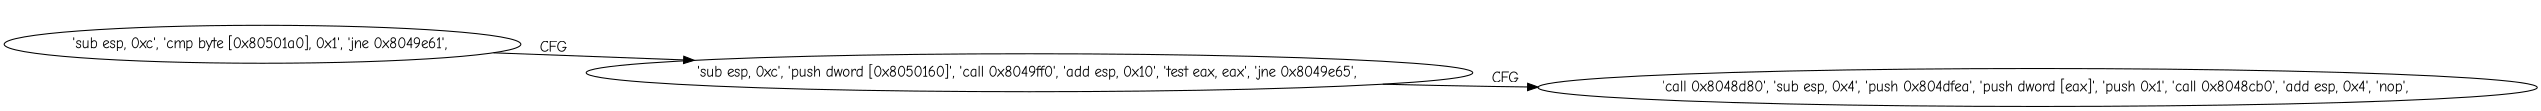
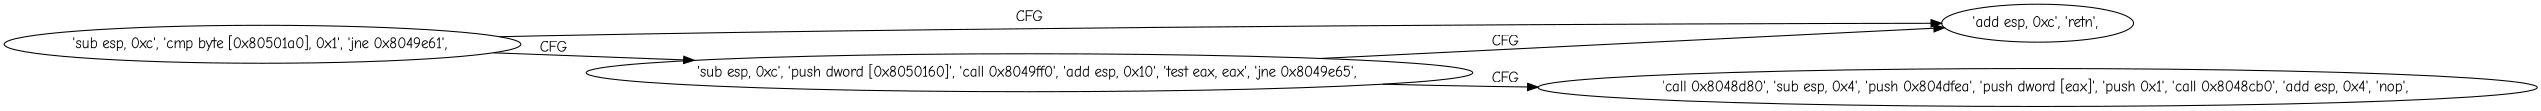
node "'add esp, 0xc', 'retn',": added
